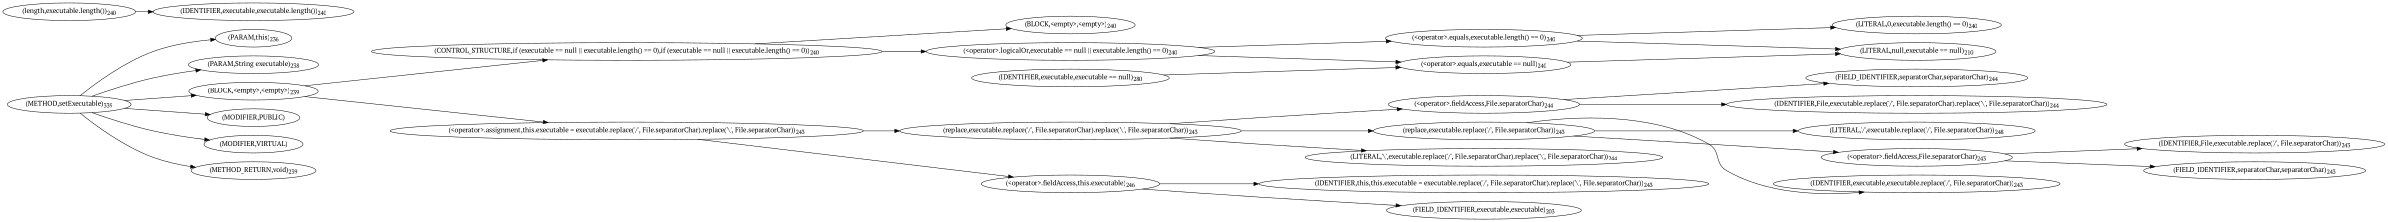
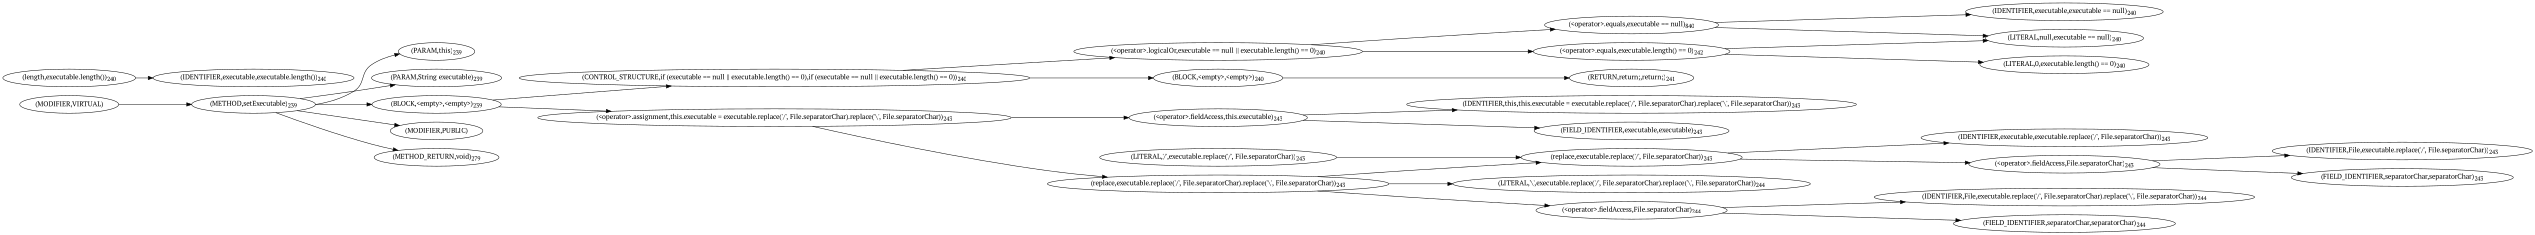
node "(PARAM,this)": text "236" -> "239"
node "(<operator>.equals,executable.length() == 0)": text "240" -> "242"
node "(LITERAL,null,executable == null)": text "210" -> "240"
node "(PARAM,String executable)": text "238" -> "239"
node "(<operator>.equals,executable == null)": text "240" -> "840"
edge "(IDENTIFIER,executable,executable == null)" -> "(<operator>.equals,executable == null)": reversed
node "(IDENTIFIER,executable,executable == null)": text "280" -> "240"
node "(RETURN,return;,return;)": added
node "(METHOD,setExecutable)": text "339" -> "239"
edge "(METHOD,setExecutable)" -> "(MODIFIER,VIRTUAL)": reversed
node "(LITERAL,'/',executable.replace('/', File.separatorChar))": text "248" -> "243"
edge "(replace,executable.replace('/', File.separatorChar))" -> "(LITERAL,'/',executable.replace('/', File.separatorChar))": reversed
node "(METHOD_RETURN,void)": text "239" -> "279"
node "(<operator>.fieldAccess,this.executable)": text "246" -> "243"
node "(FIELD_IDENTIFIER,executable,executable)": text "203" -> "243"
